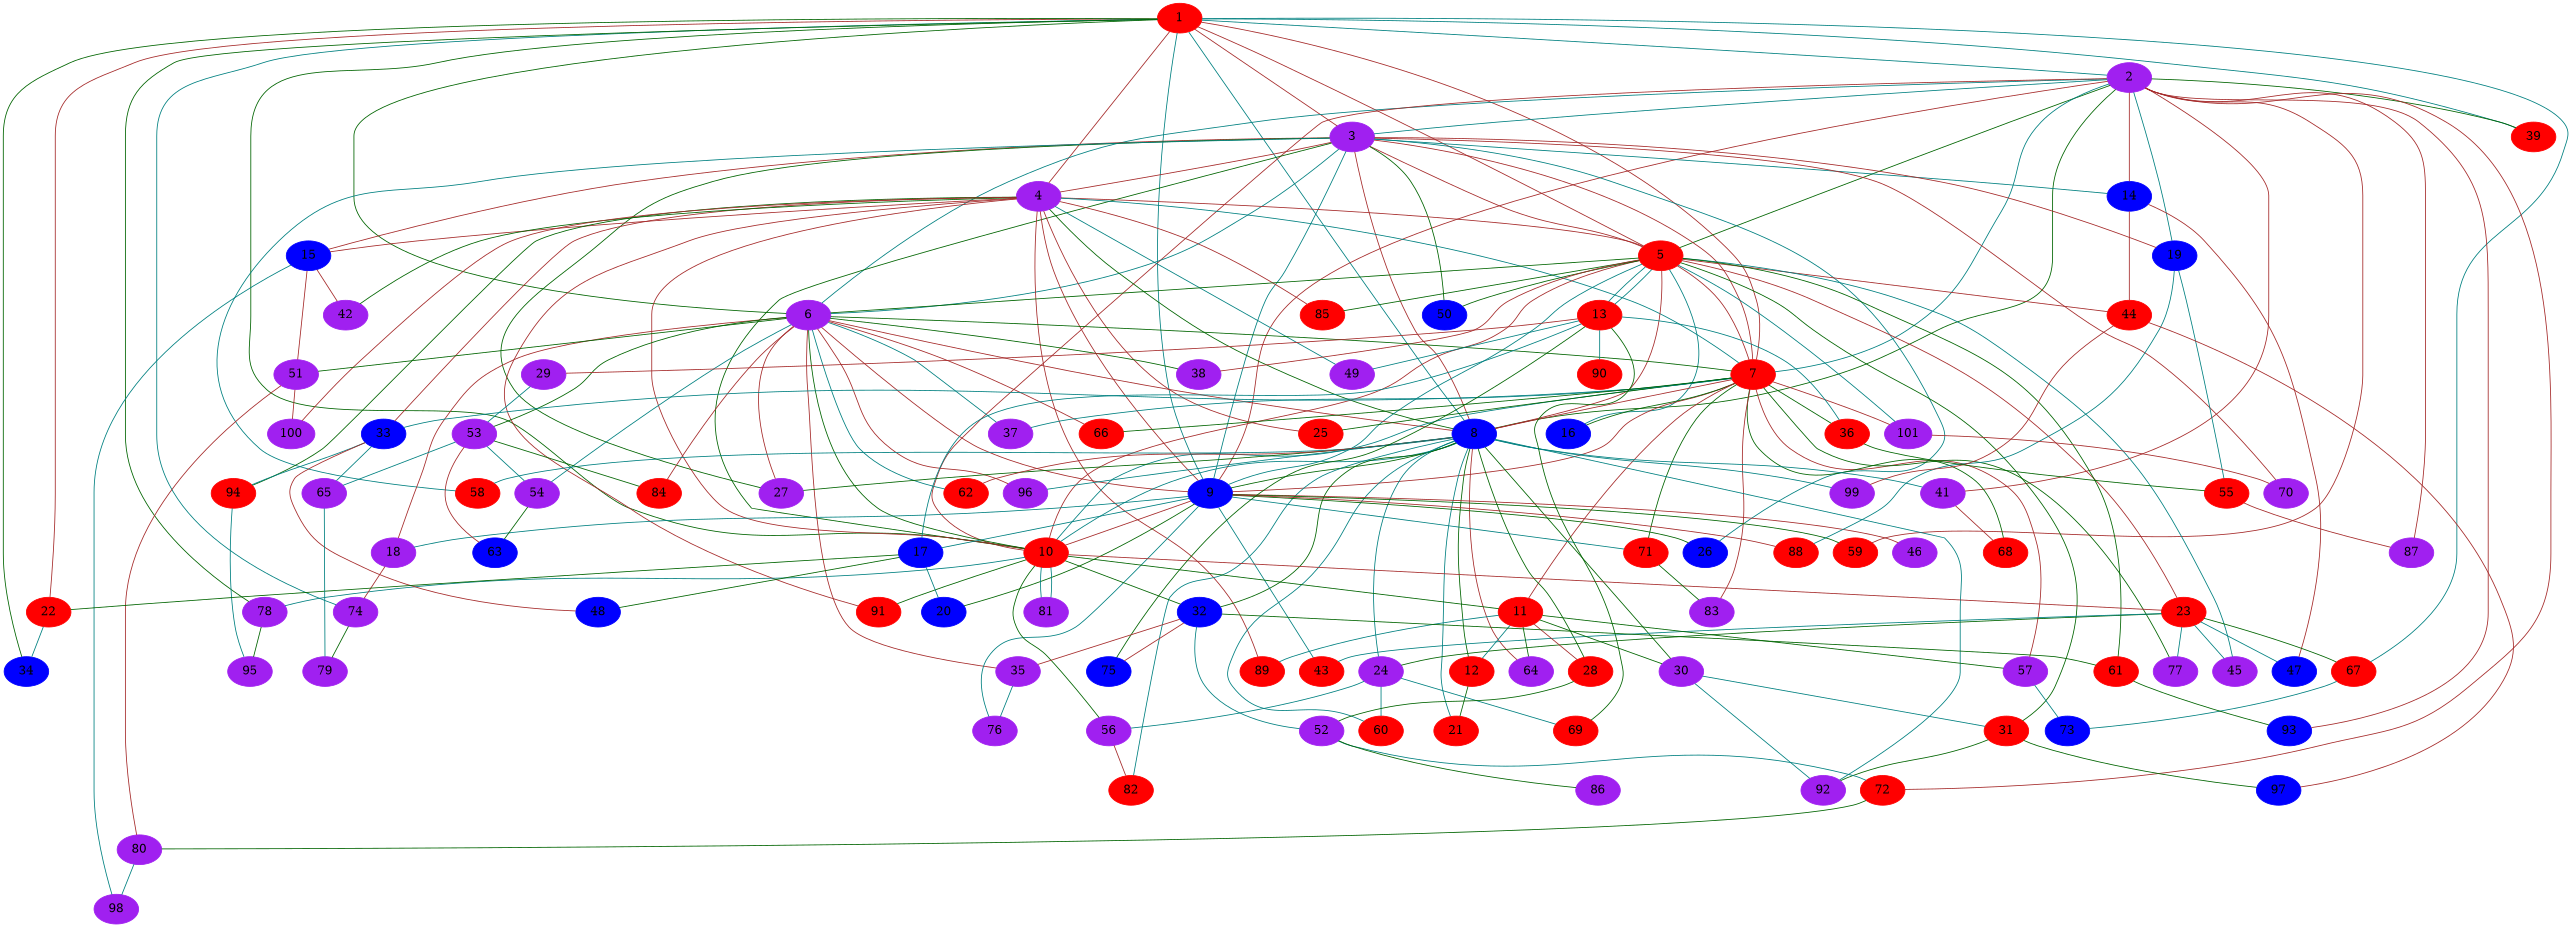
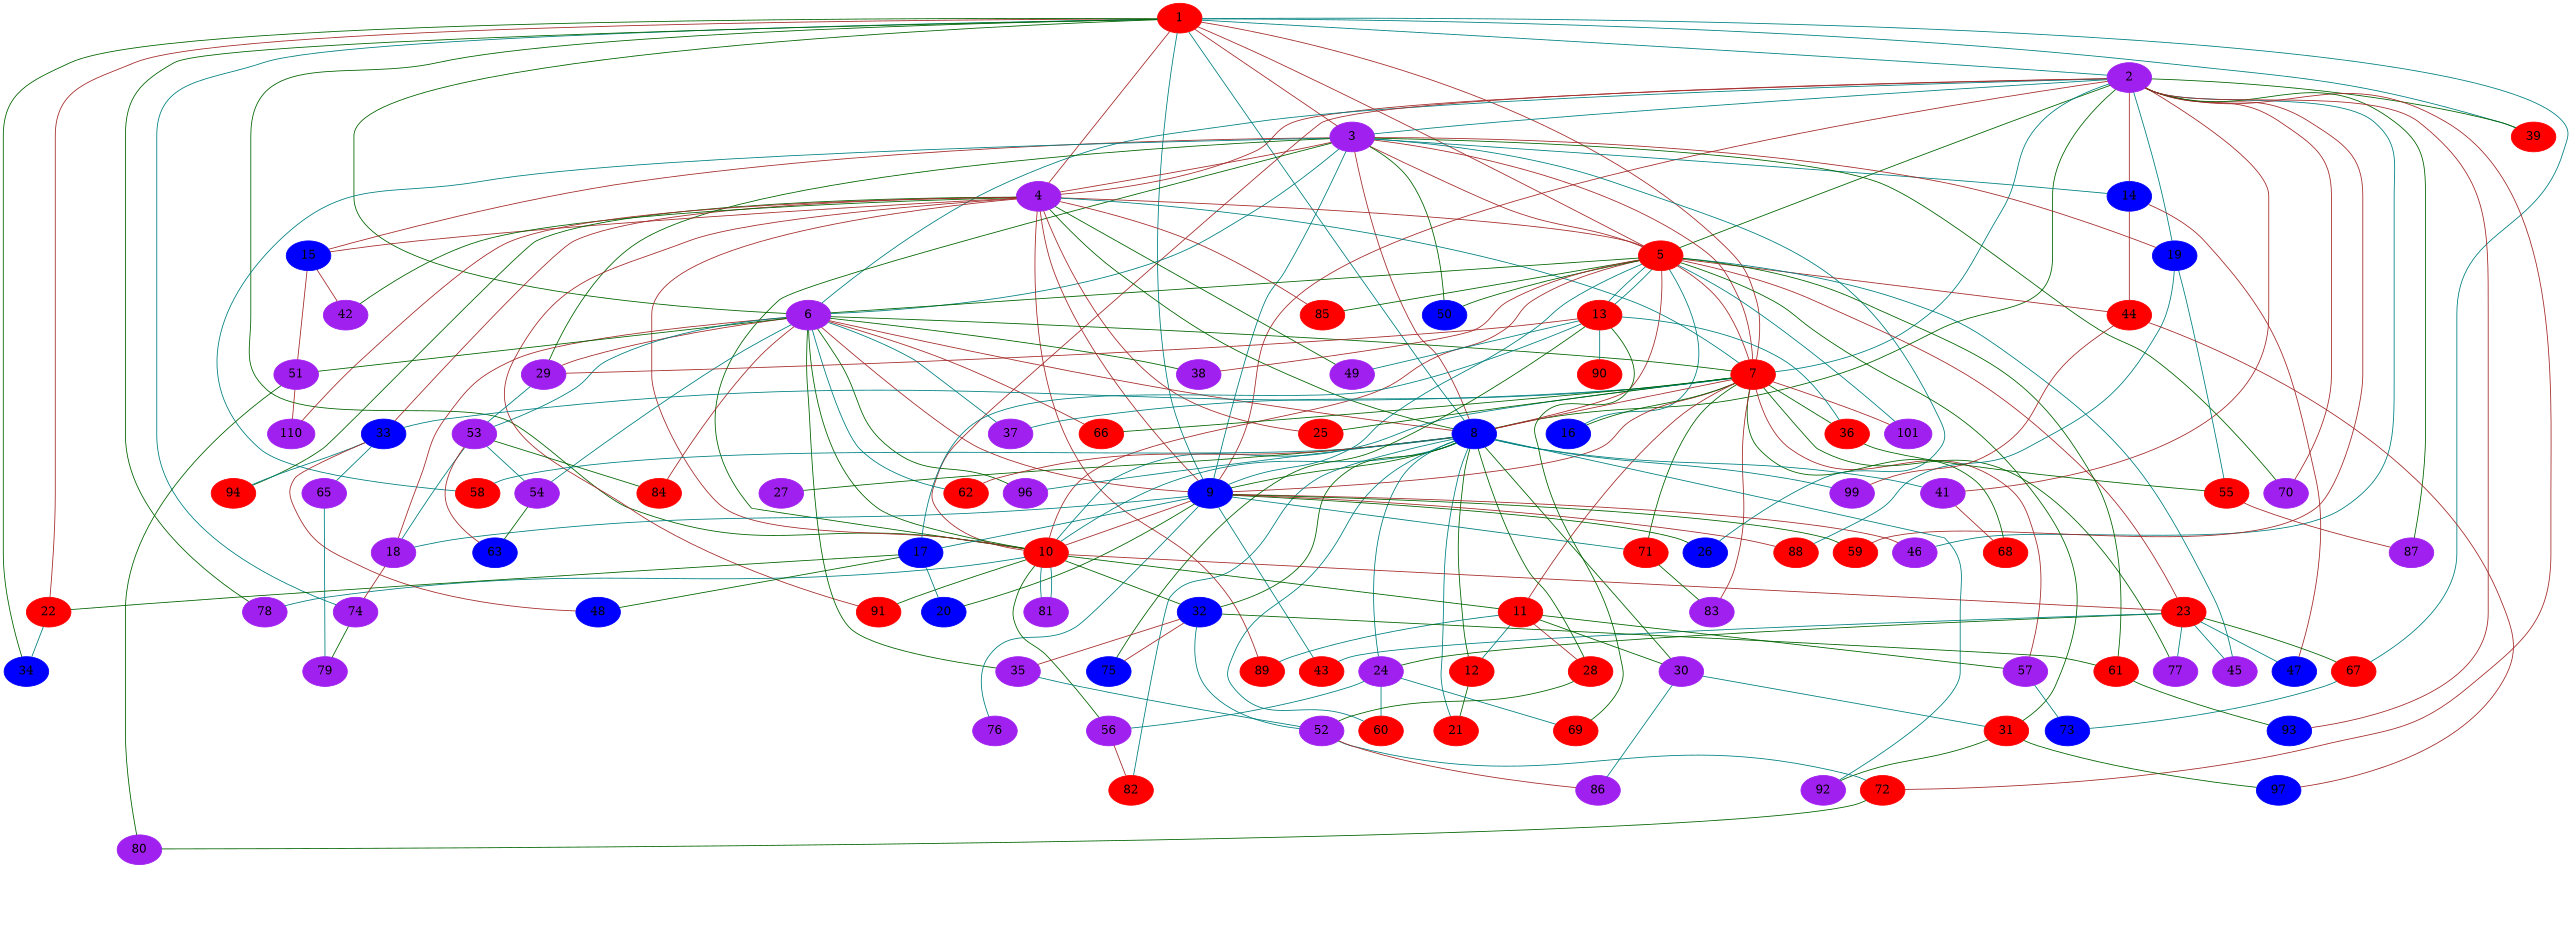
edge "2" -- "4": added
edge "3" -- "27": now "3" -- "29"
edge "3" -- "70": color brown -> darkgreen
edge "2" -- "87": color brown -> darkgreen
edge "4" -- "49": color teal -> darkgreen
edge "6" -- "53": color darkgreen -> teal
edge "6" -- "27": now "6" -- "29"
edge "2" -- "46": added
node "100": label "100" -> "110"
edge "6" -- "96": color brown -> darkgreen
edge "101" -- "70": now "2" -- "70"
edge "53" -- "65": now "53" -- "18"
edge "6" -- "35": color brown -> darkgreen
edge "51" -- "80": color brown -> darkgreen
node "95": removed
node "64": removed
edge "35" -- "76": now "35" -- "52"
edge "30" -- "92": now "30" -- "86"
edge "52" -- "86": color darkgreen -> brown
node "98": removed
